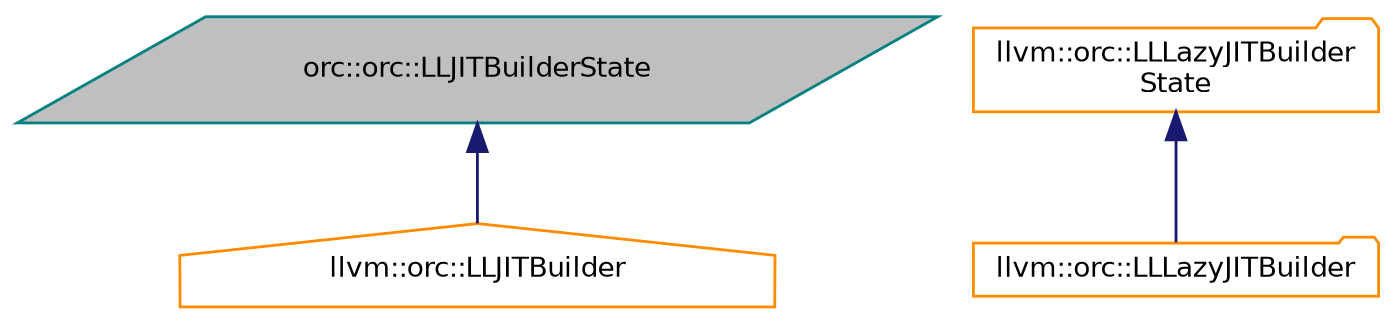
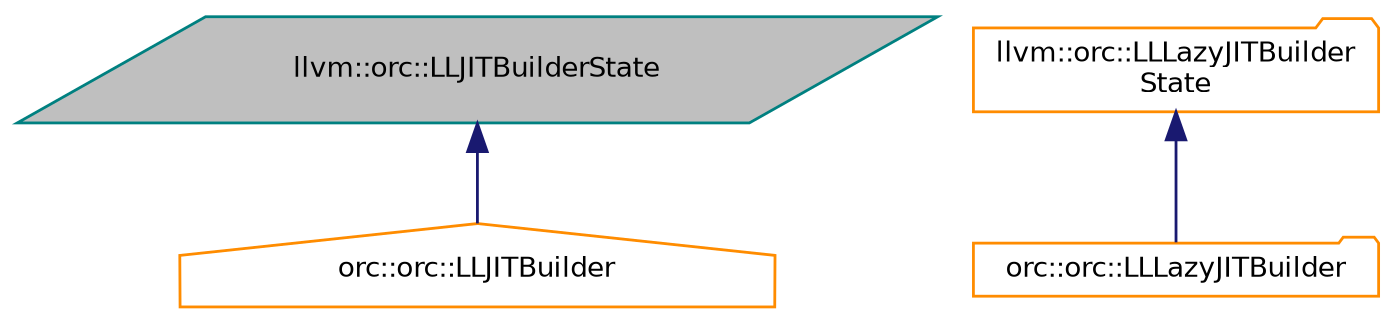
node "orc::orc::LLJITBuilderState": label "orc::orc::LLJITBuilderState" -> "llvm::orc::LLJITBuilderState"
node "llvm::orc::LLJITBuilder": label "llvm::orc::LLJITBuilder" -> "orc::orc::LLJITBuilder"
node "llvm::orc::LLLazyJITBuilder": label "llvm::orc::LLLazyJITBuilder" -> "orc::orc::LLLazyJITBuilder"
